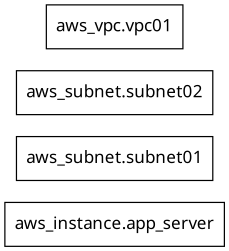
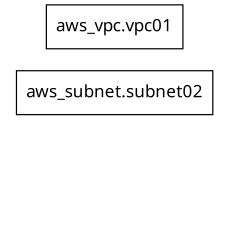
node "aws_subnet.subnet01": removed
node "aws_instance.app_server": removed
